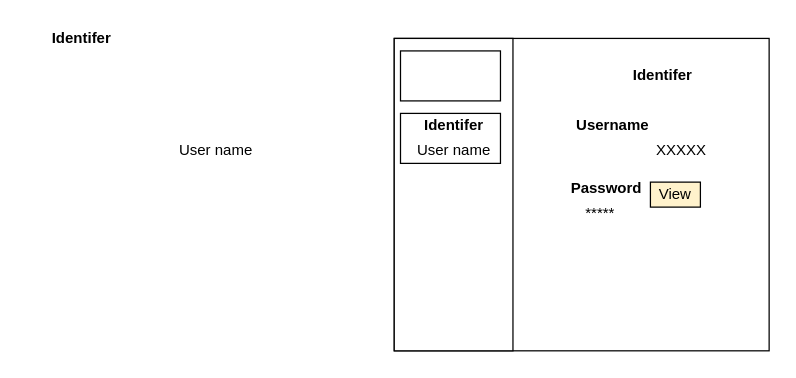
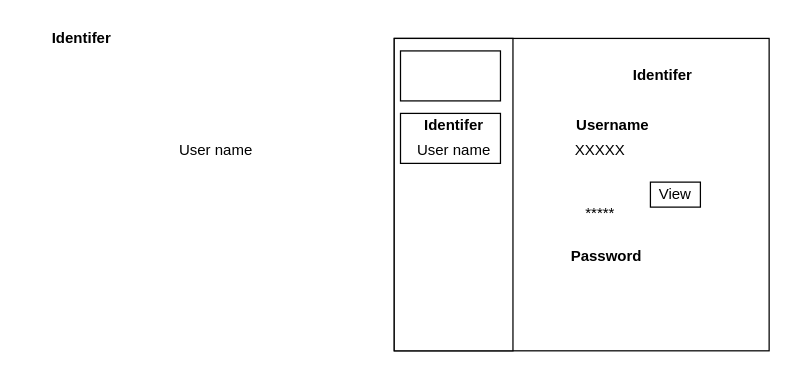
node "XXXXX": moved (682, 151) -> (601, 151)
node "Password": moved (607, 188) -> (607, 257)
node "View": fillcolor #fff2cc -> #ffffff
